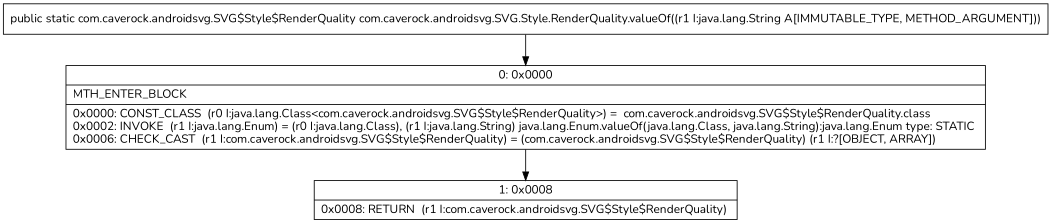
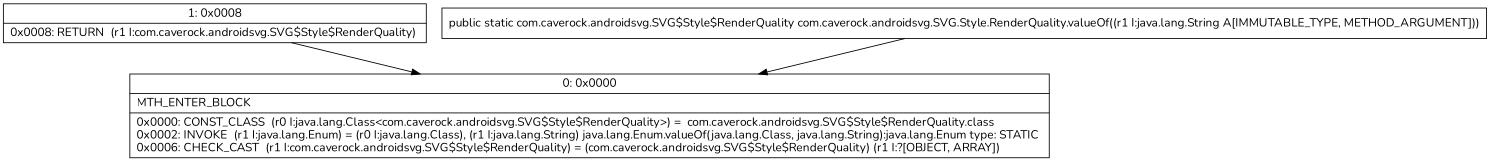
edge "0: 0x0000" -> "1: 0x0008": reversed
